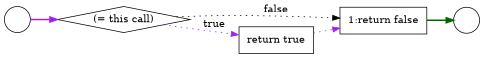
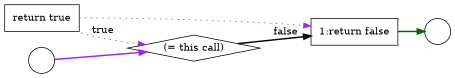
edge "(= this call)" -> "1:return false": style dotted -> bold
edge "(= this call)" -> "return true": reversed
